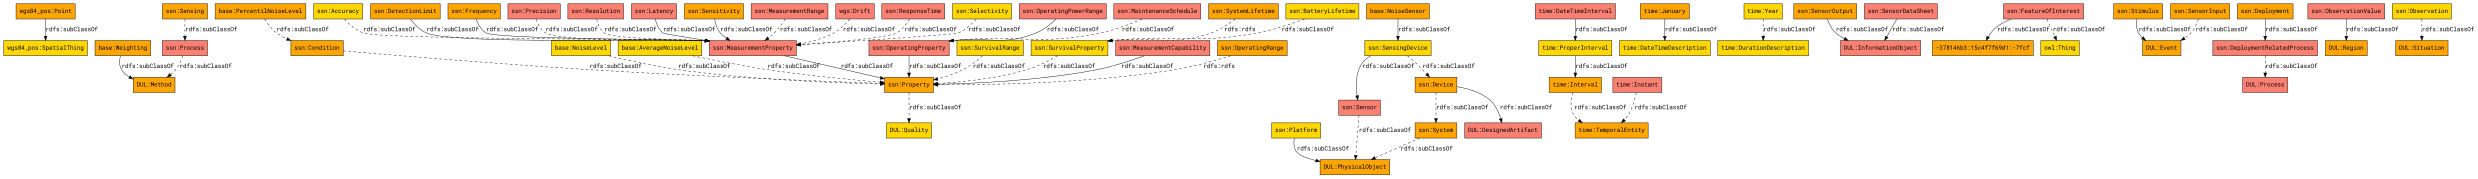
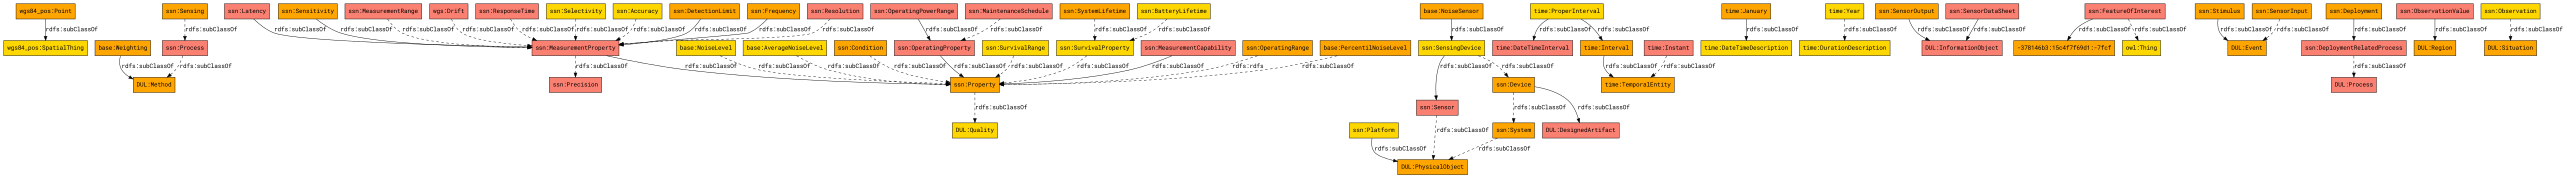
edge "time:DateTimeInterval" -> "time:ProperInterval": reversed
edge "ssn:SystemLifetime" -> "ssn:SurvivalProperty": label "rdfs:rdfs" -> "rdfs:subClassOf"
edge "base:PercentilNoiseLevel" -> "ssn:Condition": now "base:PercentilNoiseLevel" -> "ssn:Property"
edge "ssn:Precision" -> "ssn:MeasurementProperty": reversed
edge "time:Interval" -> "time:TemporalEntity": style dashed -> solid
